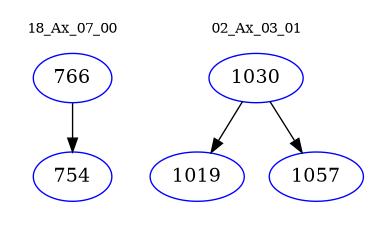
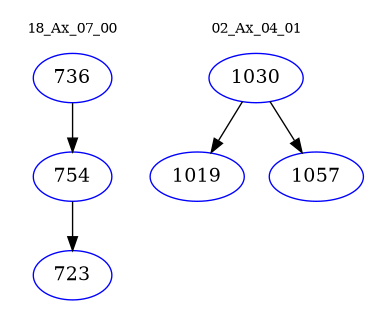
cluster "02_Ax_03_01": label "02_Ax_03_01" -> "02_Ax_04_01"
node "766": label "766" -> "736"
node "723": added
